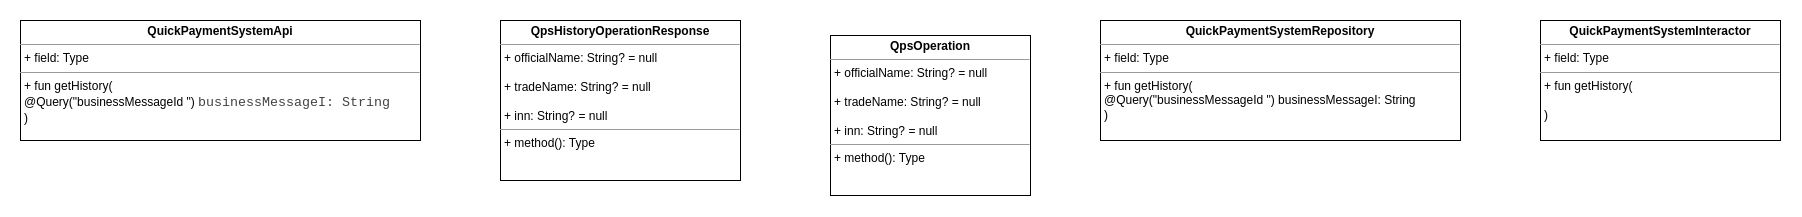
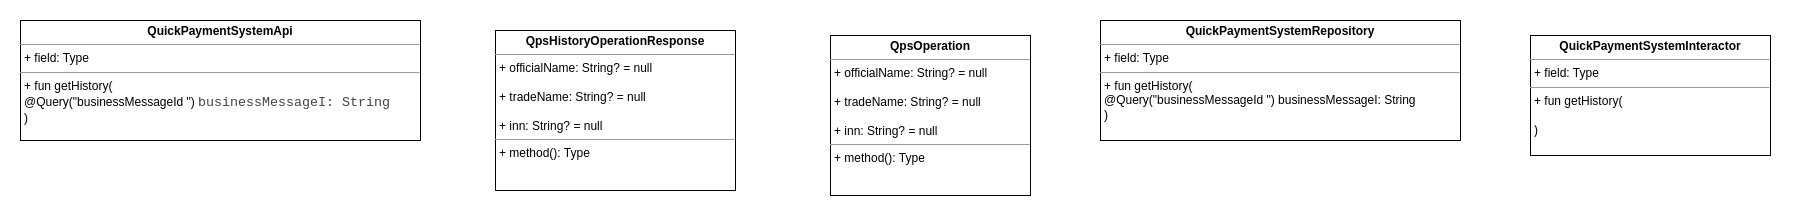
node "QuickPaymentSystemInteractor + field: Type + fun getHistory( )": moved (1661, 81) -> (1651, 96)
node "QpsHistoryOperationResponse + officialName: String? = null + tradeName: String? = null + inn: String? = null + method(): Type": moved (621, 101) -> (616, 111)
